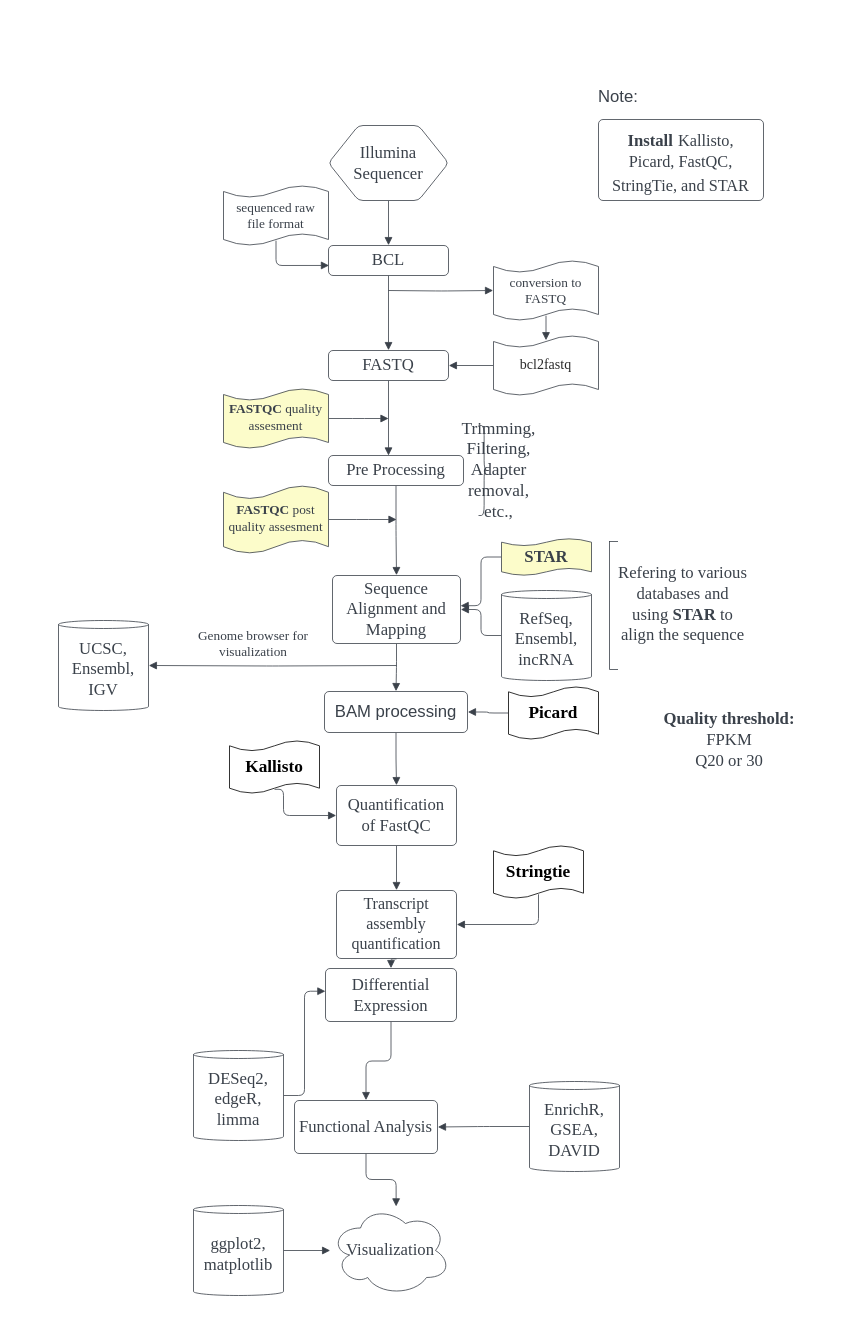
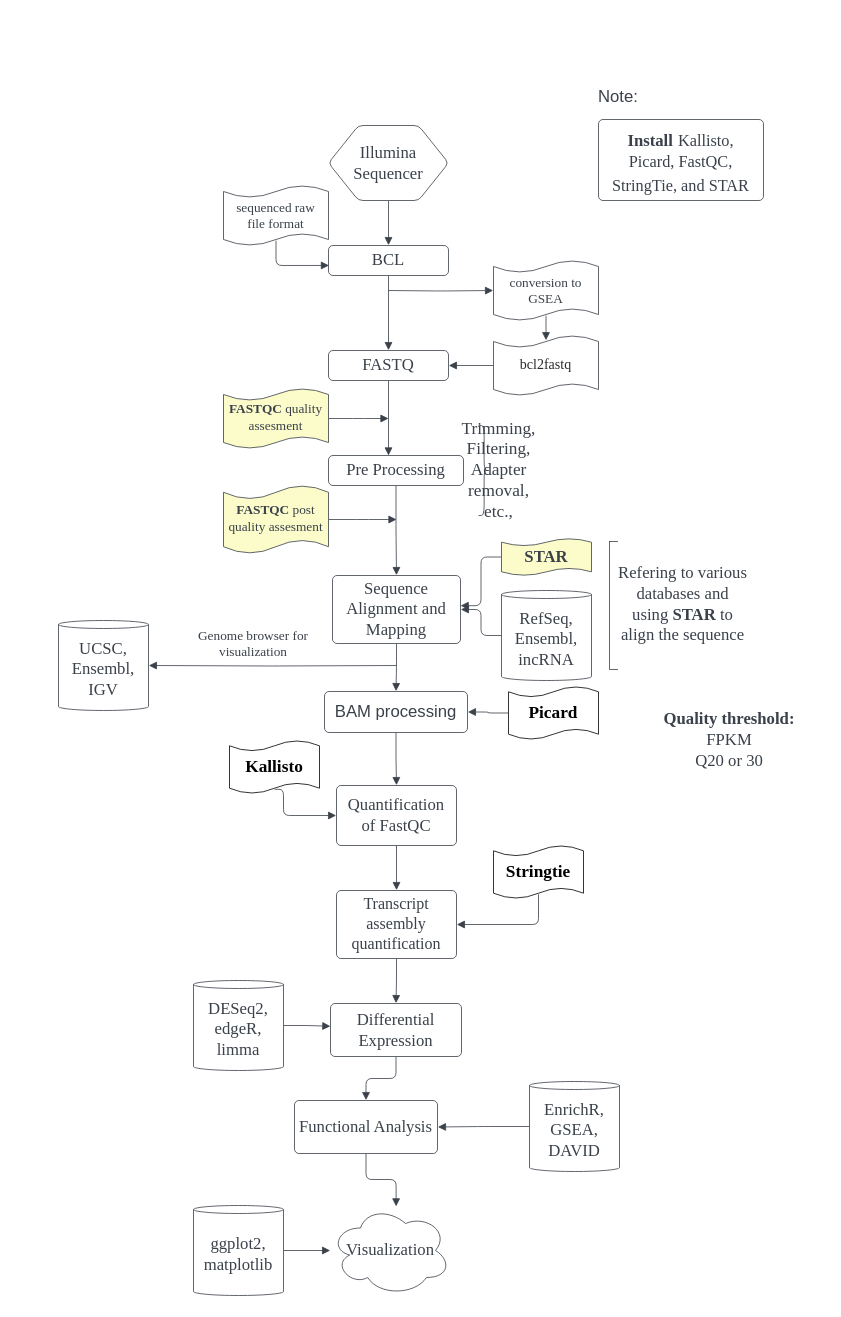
node "conversion to FASTQ": label "conversion to FASTQ" -> "conversion to GSEA"
node "Differential Expression": moved (391, 995) -> (396, 1030)
node "DESeq2, edgeR, limma": moved (239, 1096) -> (239, 1026)
